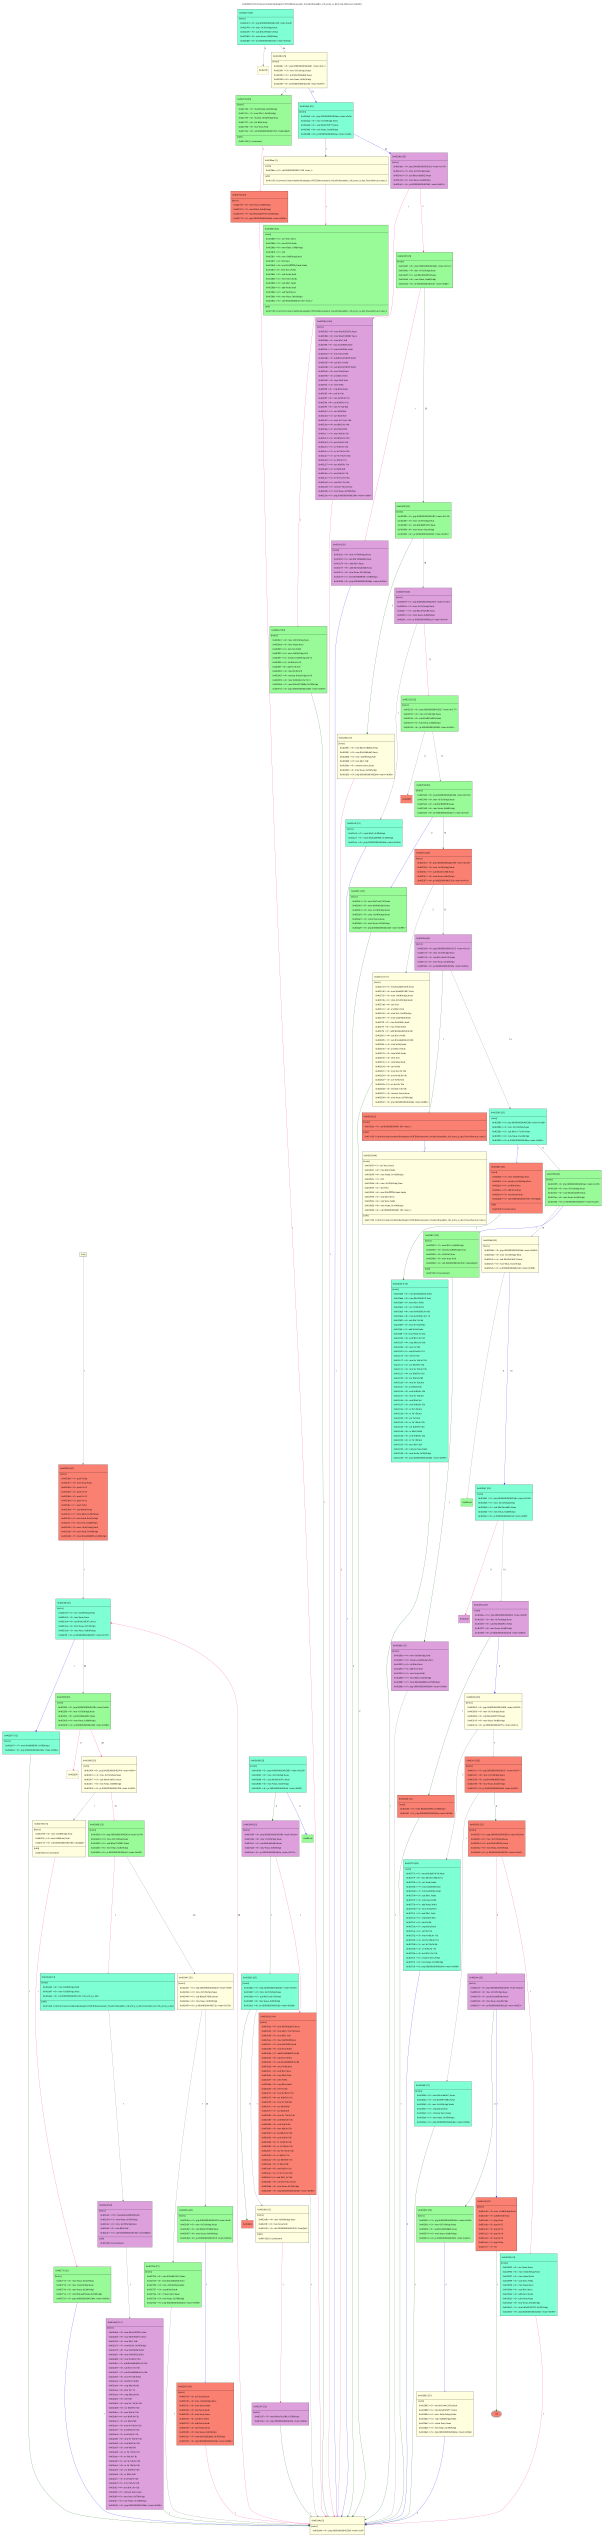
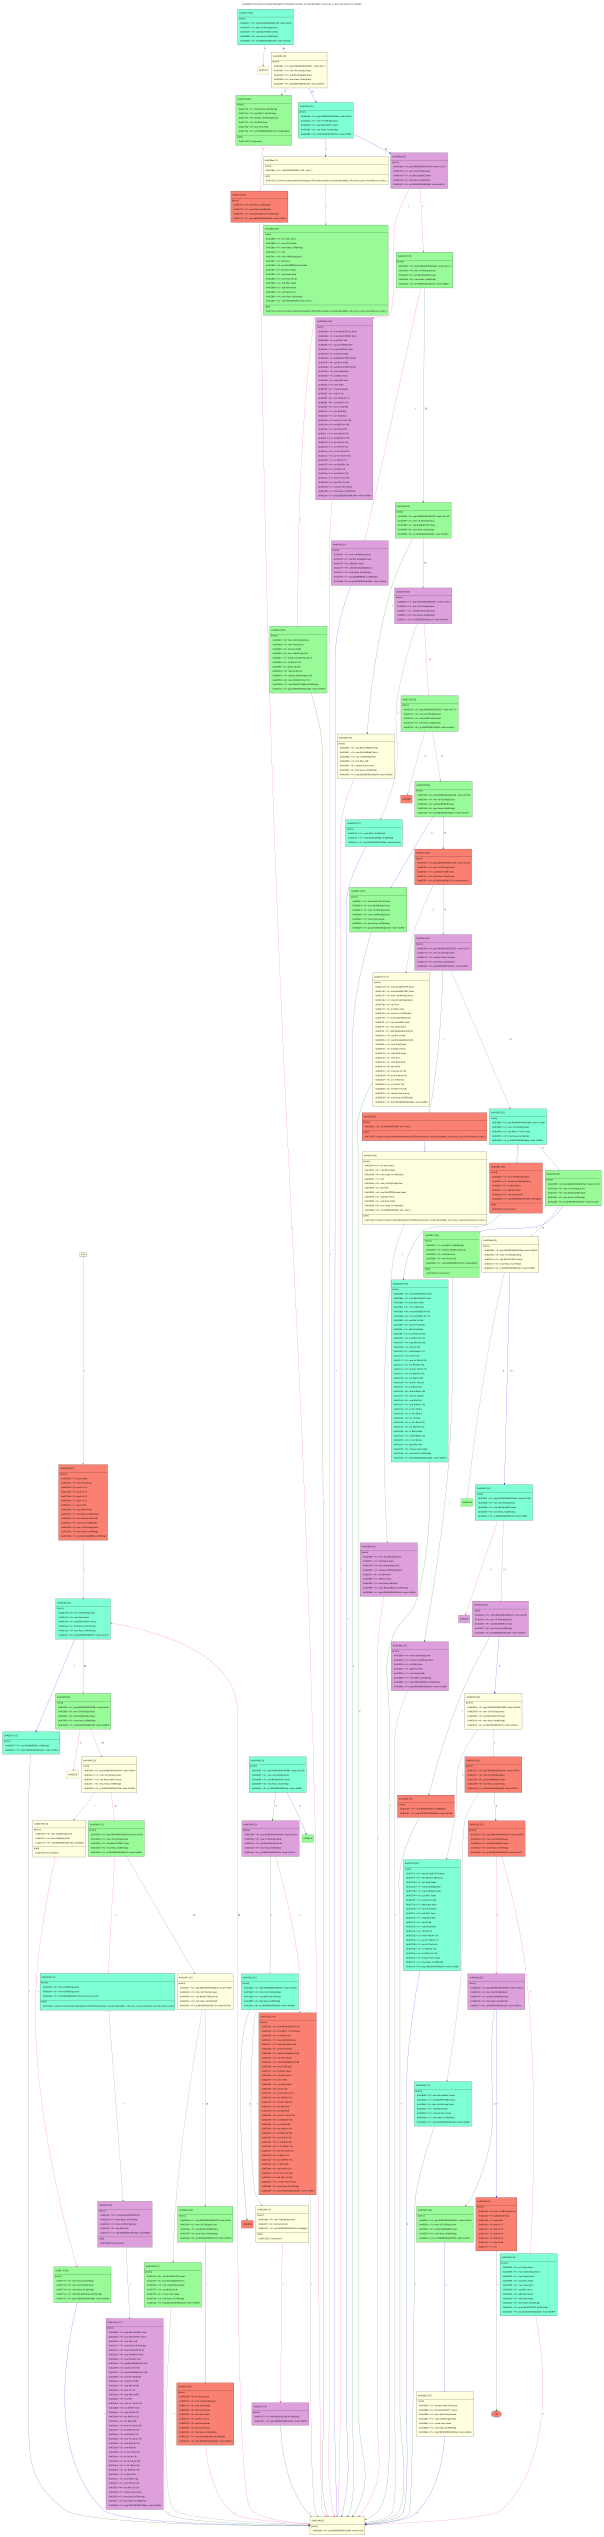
node "0x40296b [39]": added
